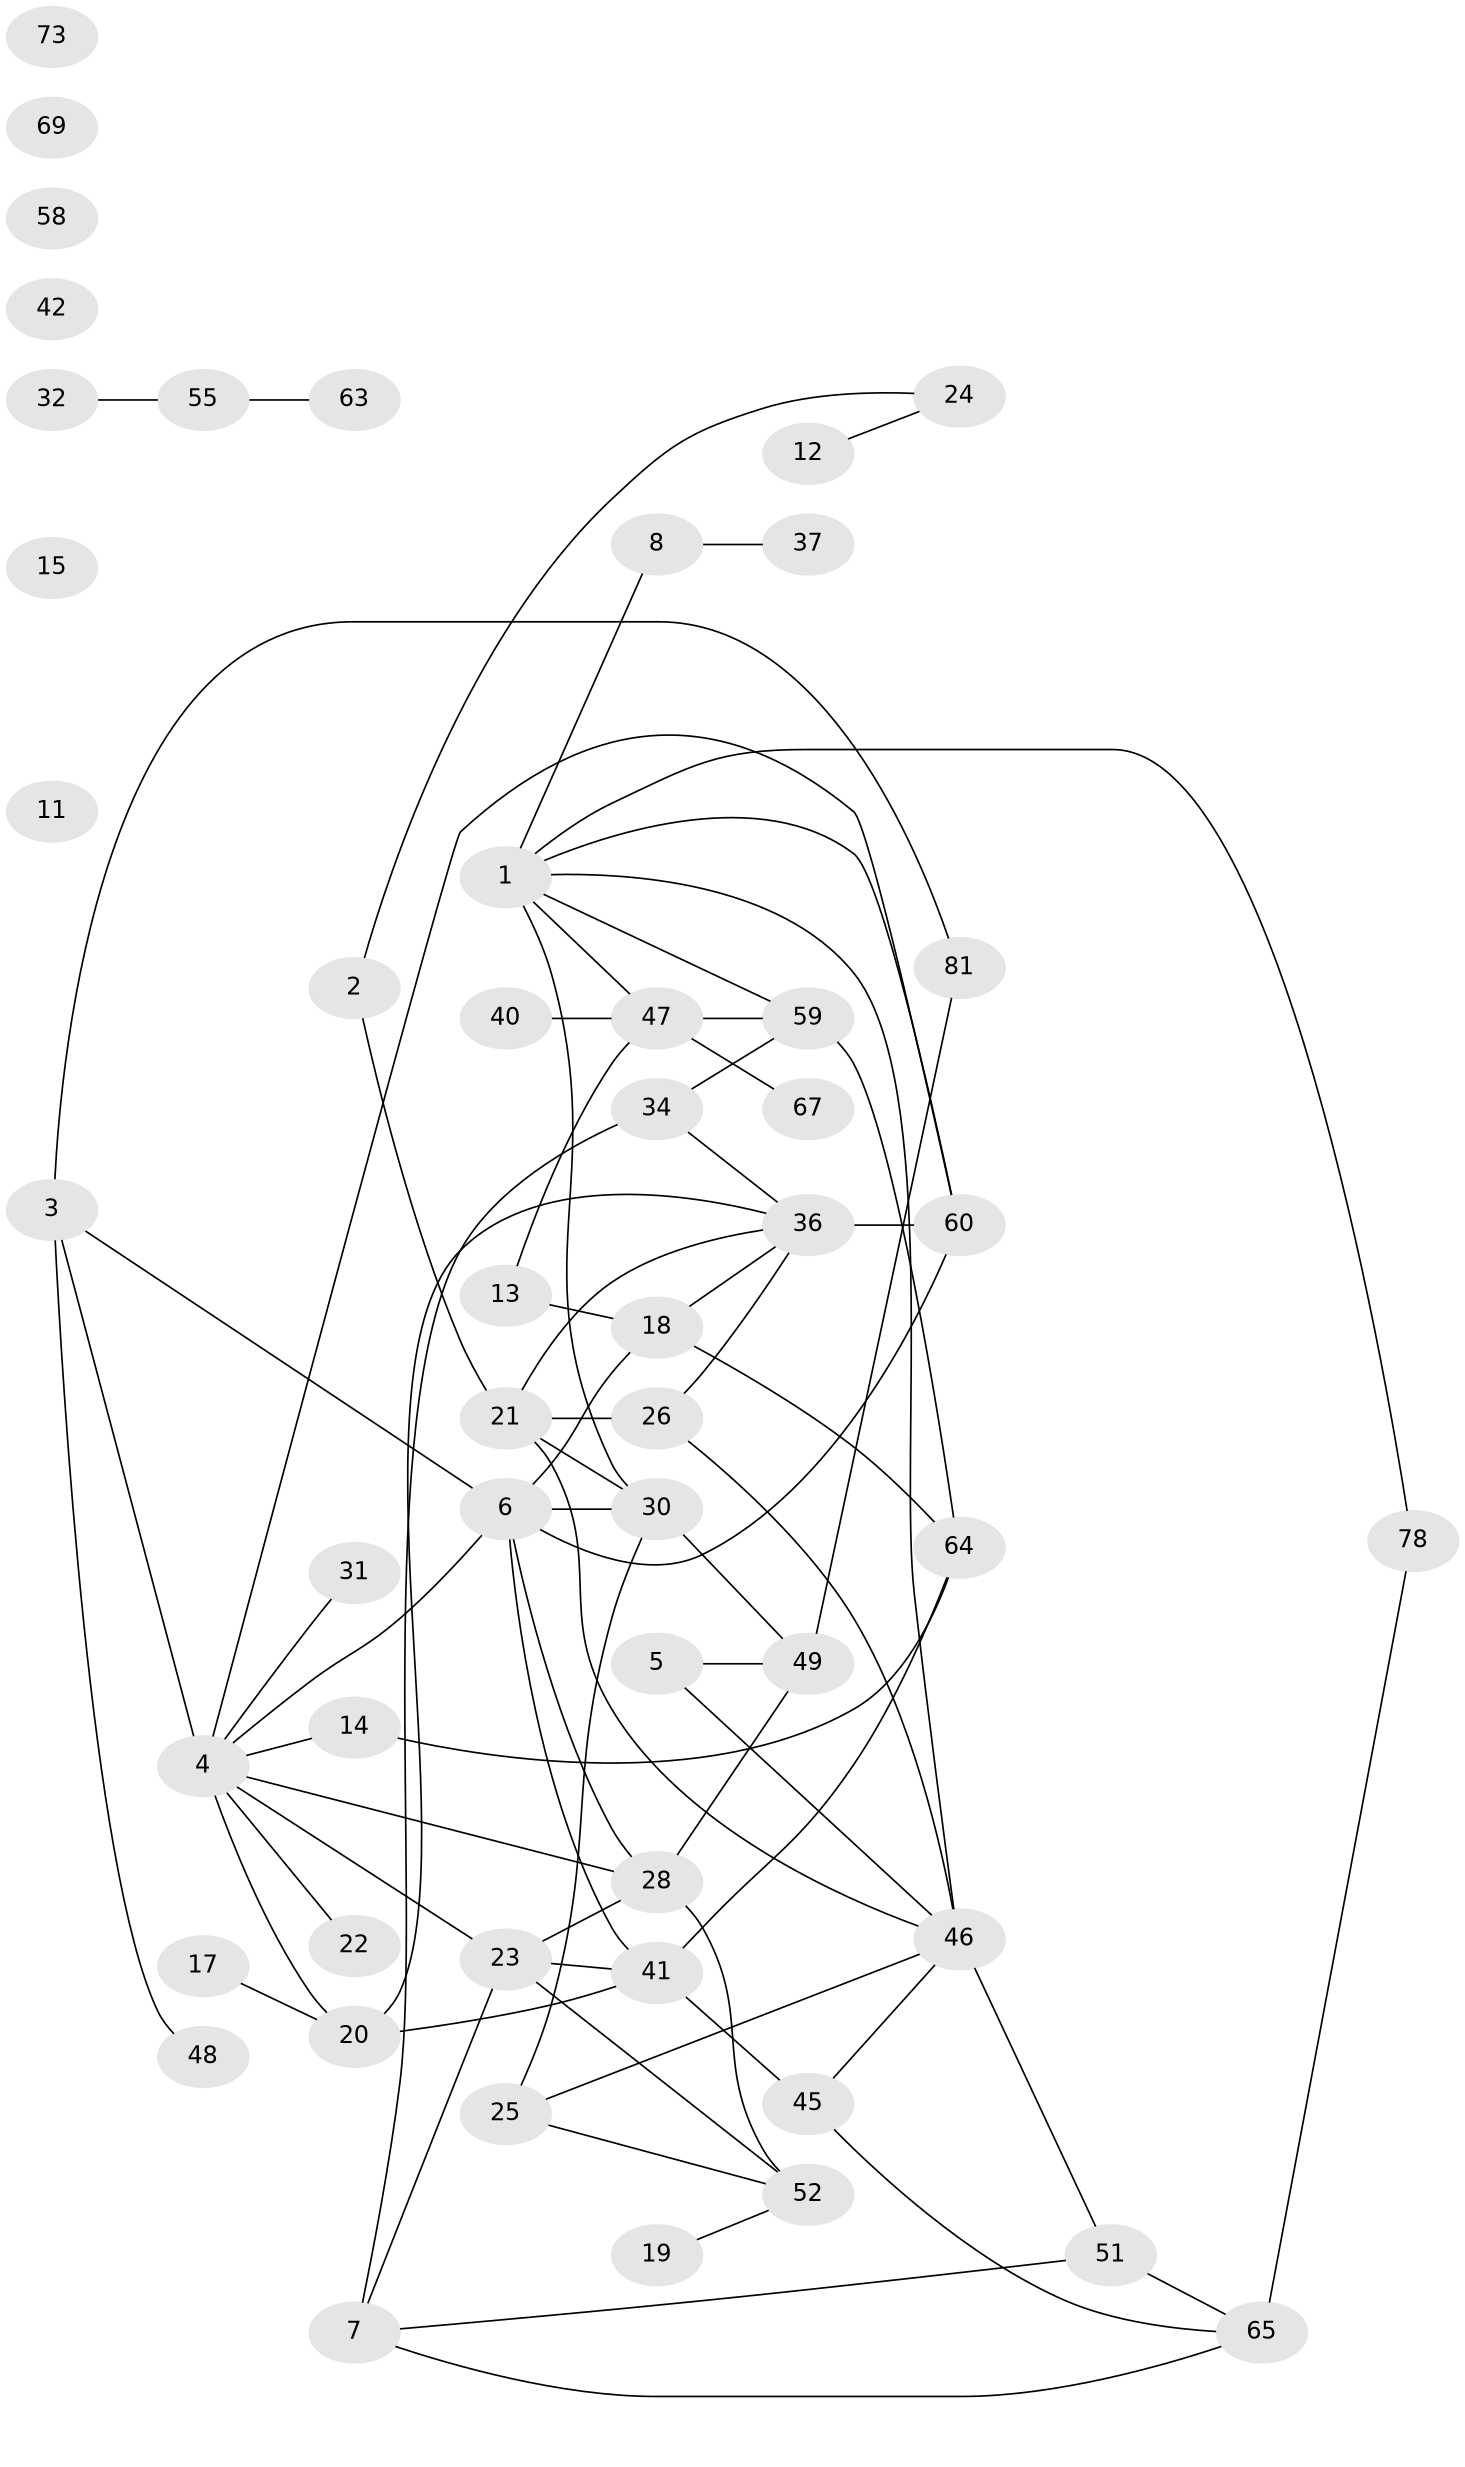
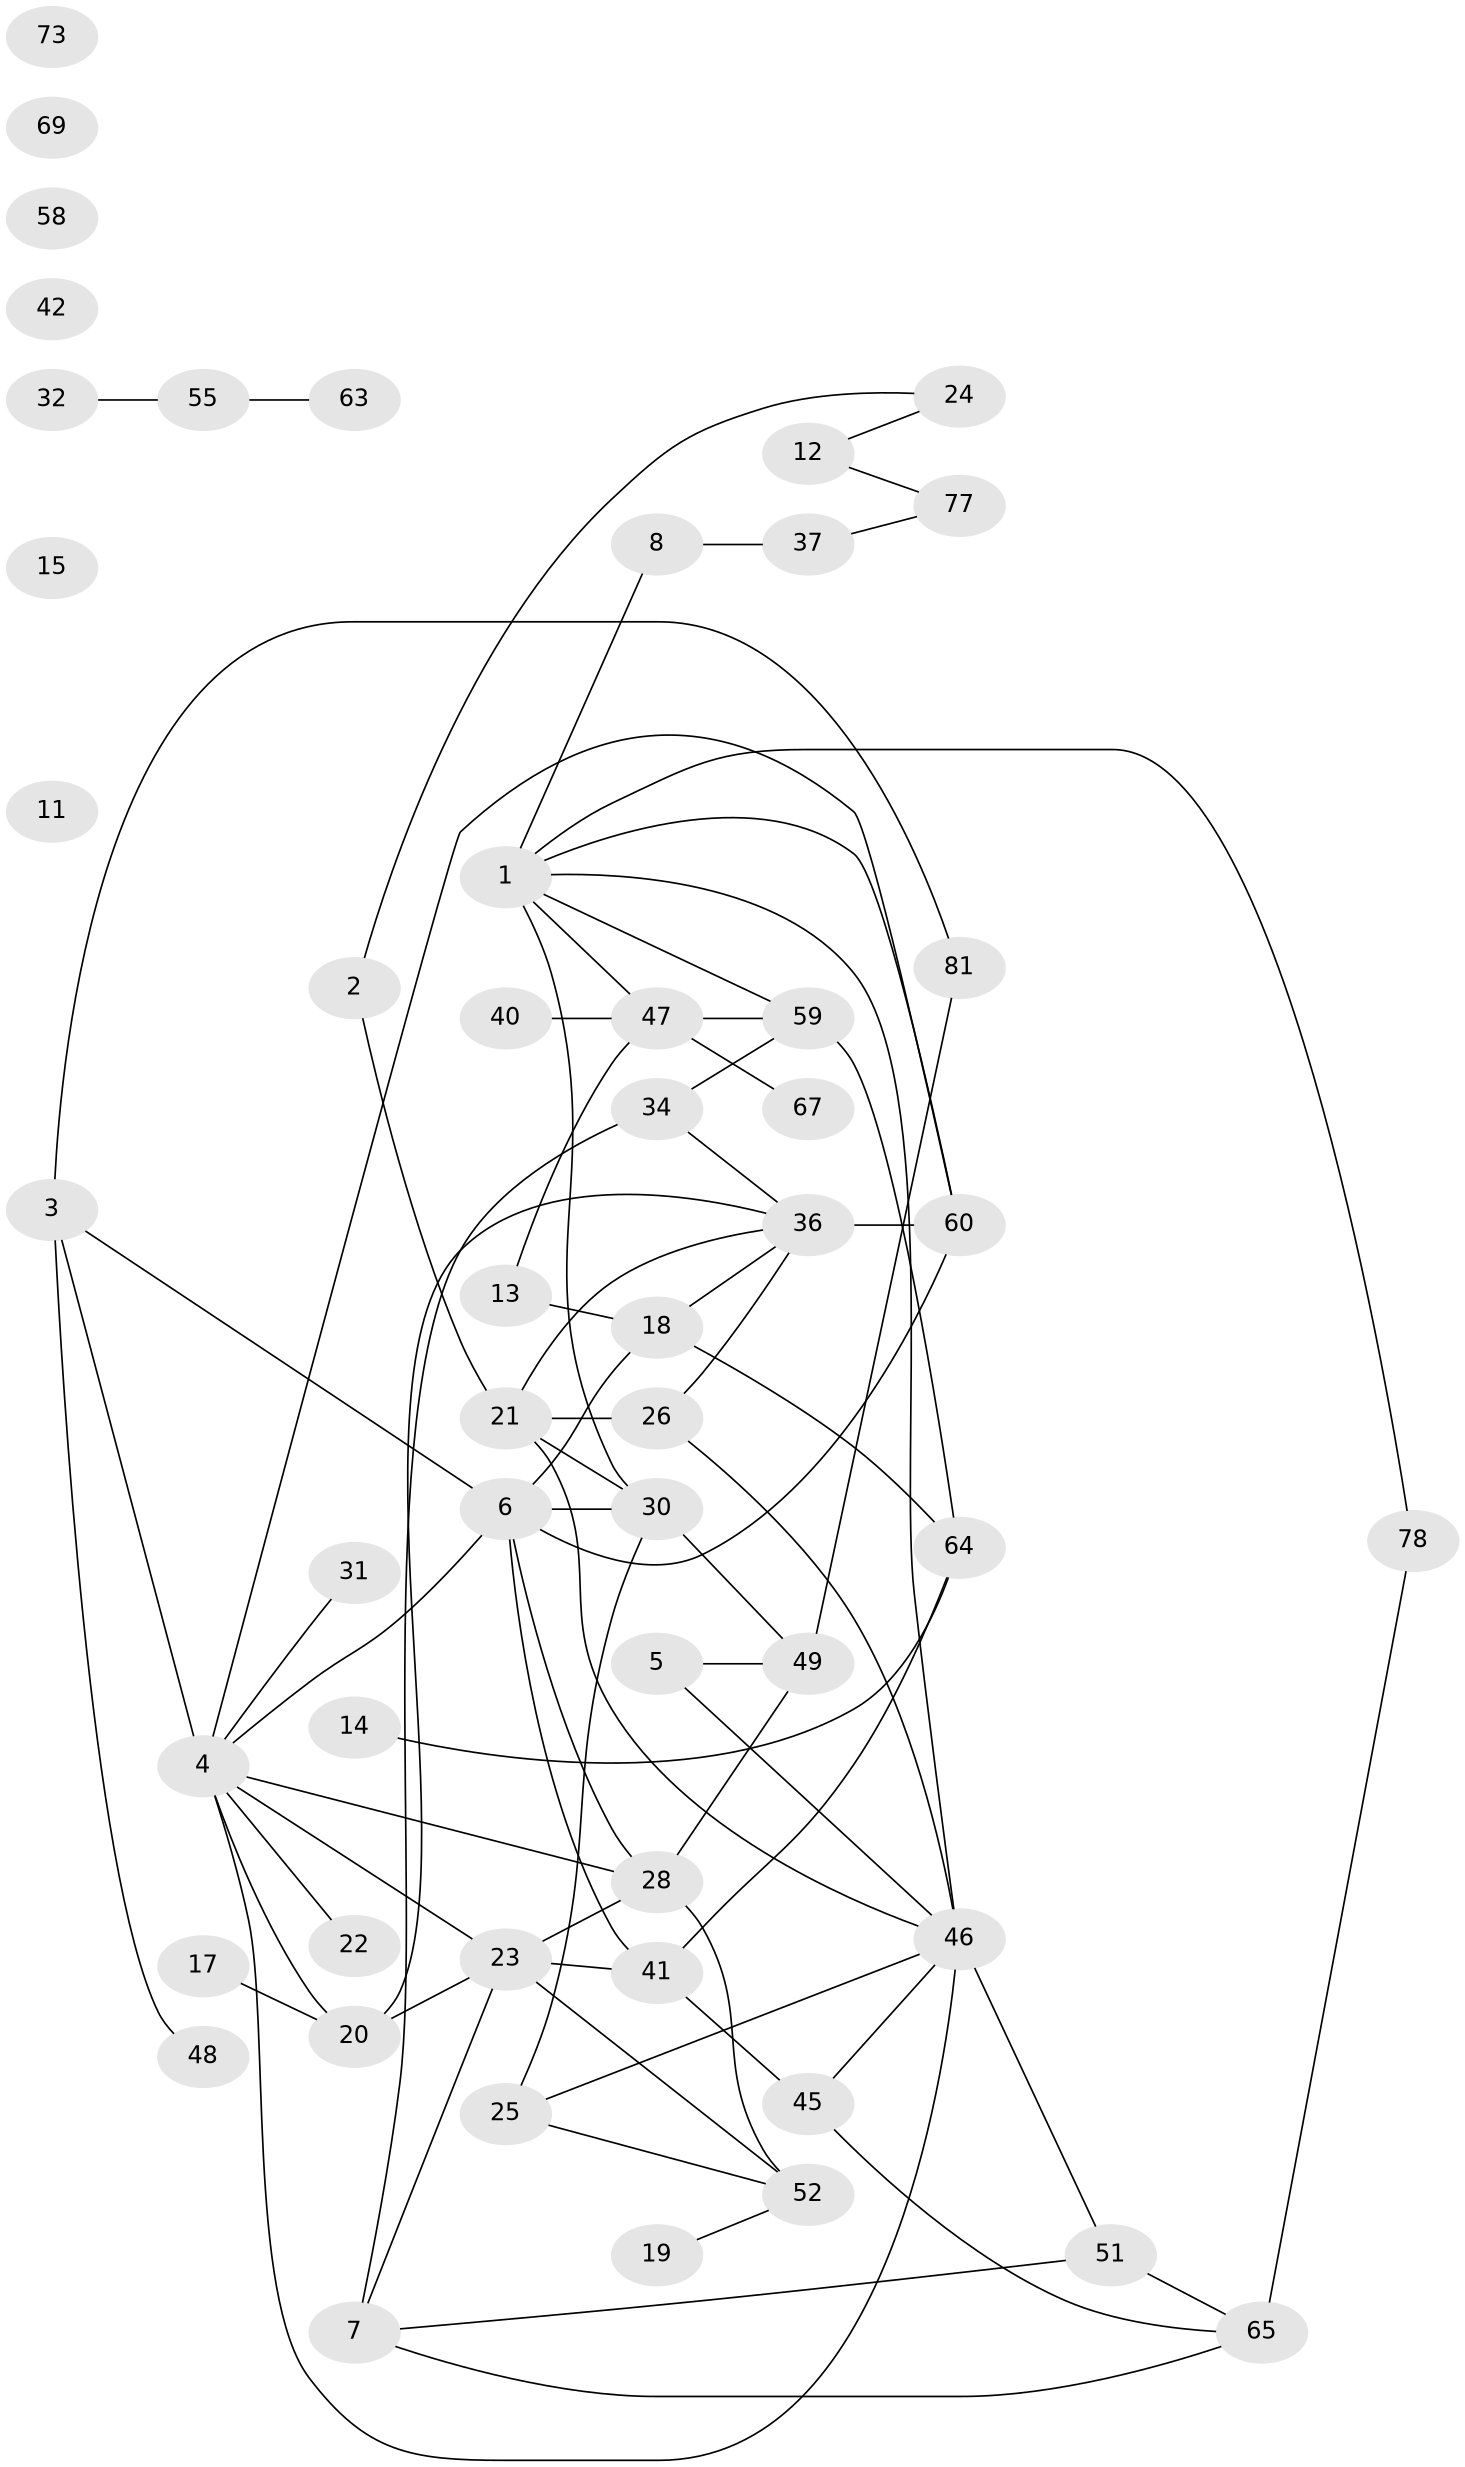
node "77": added
edge "14" -- "4": now "46" -- "4"
edge "41" -- "20": now "23" -- "20"
